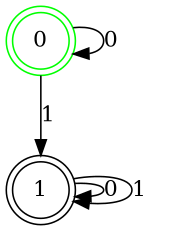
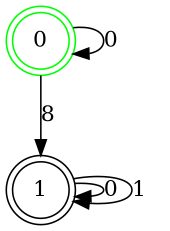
edge "0" -> "1": label "1" -> "8"
